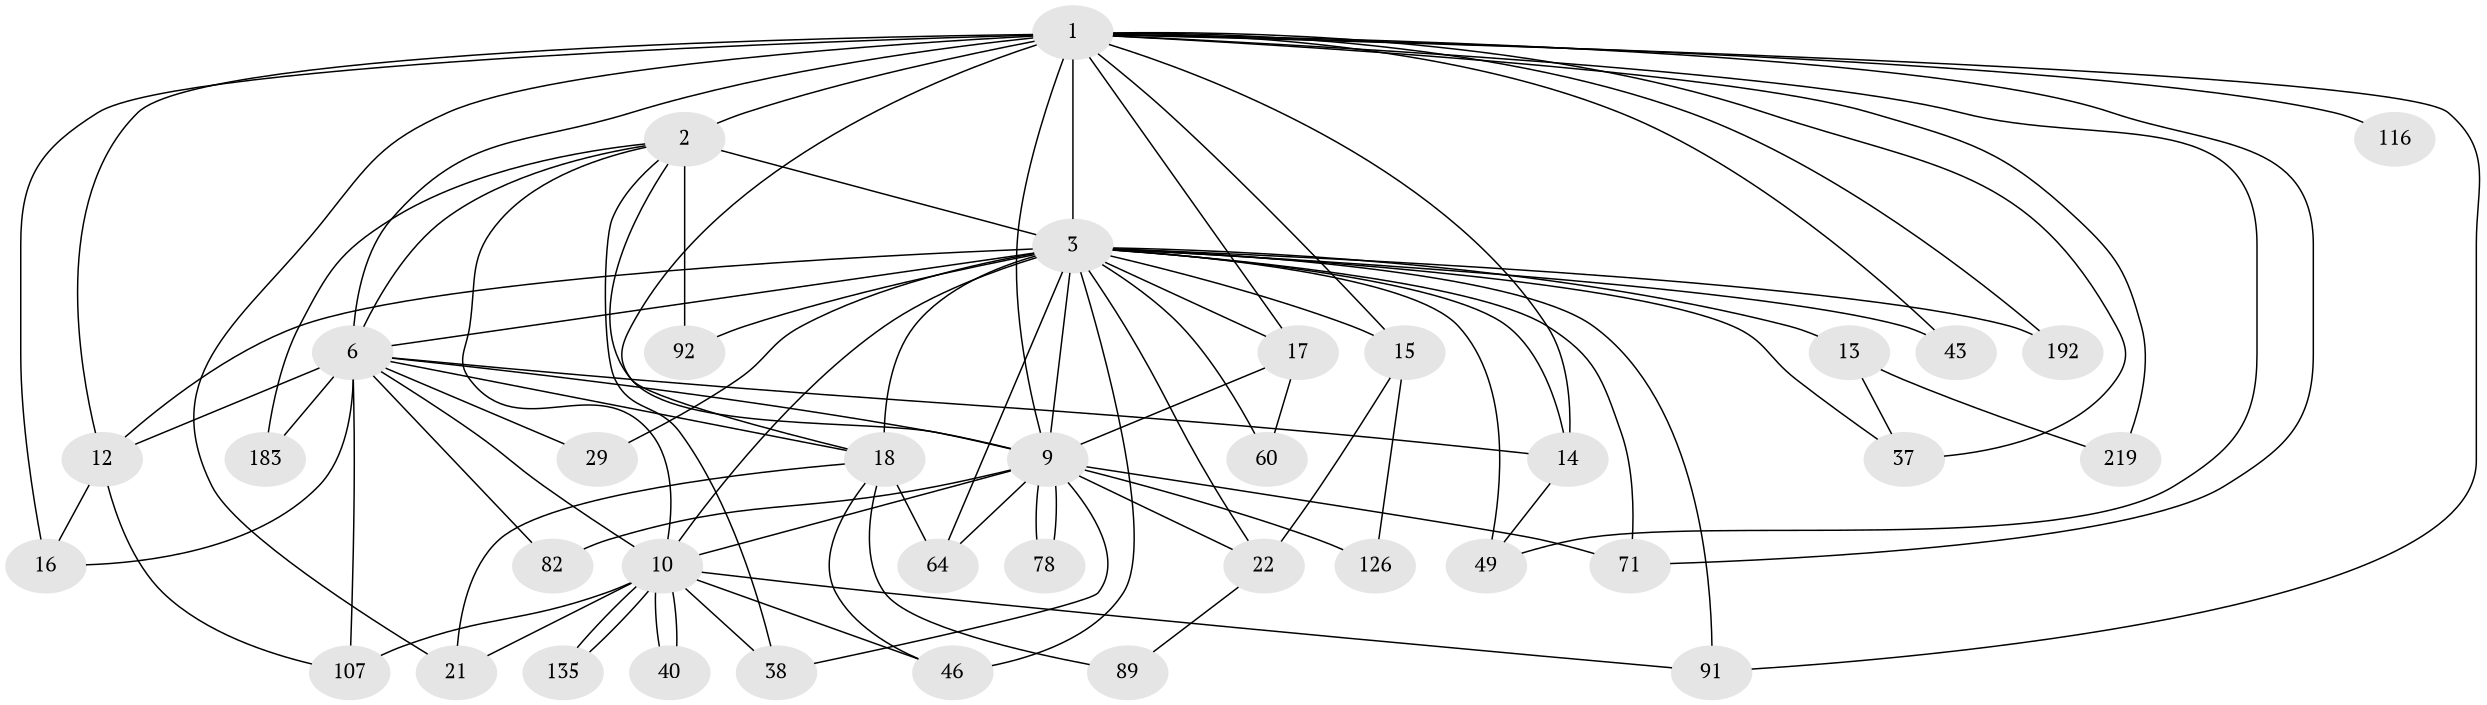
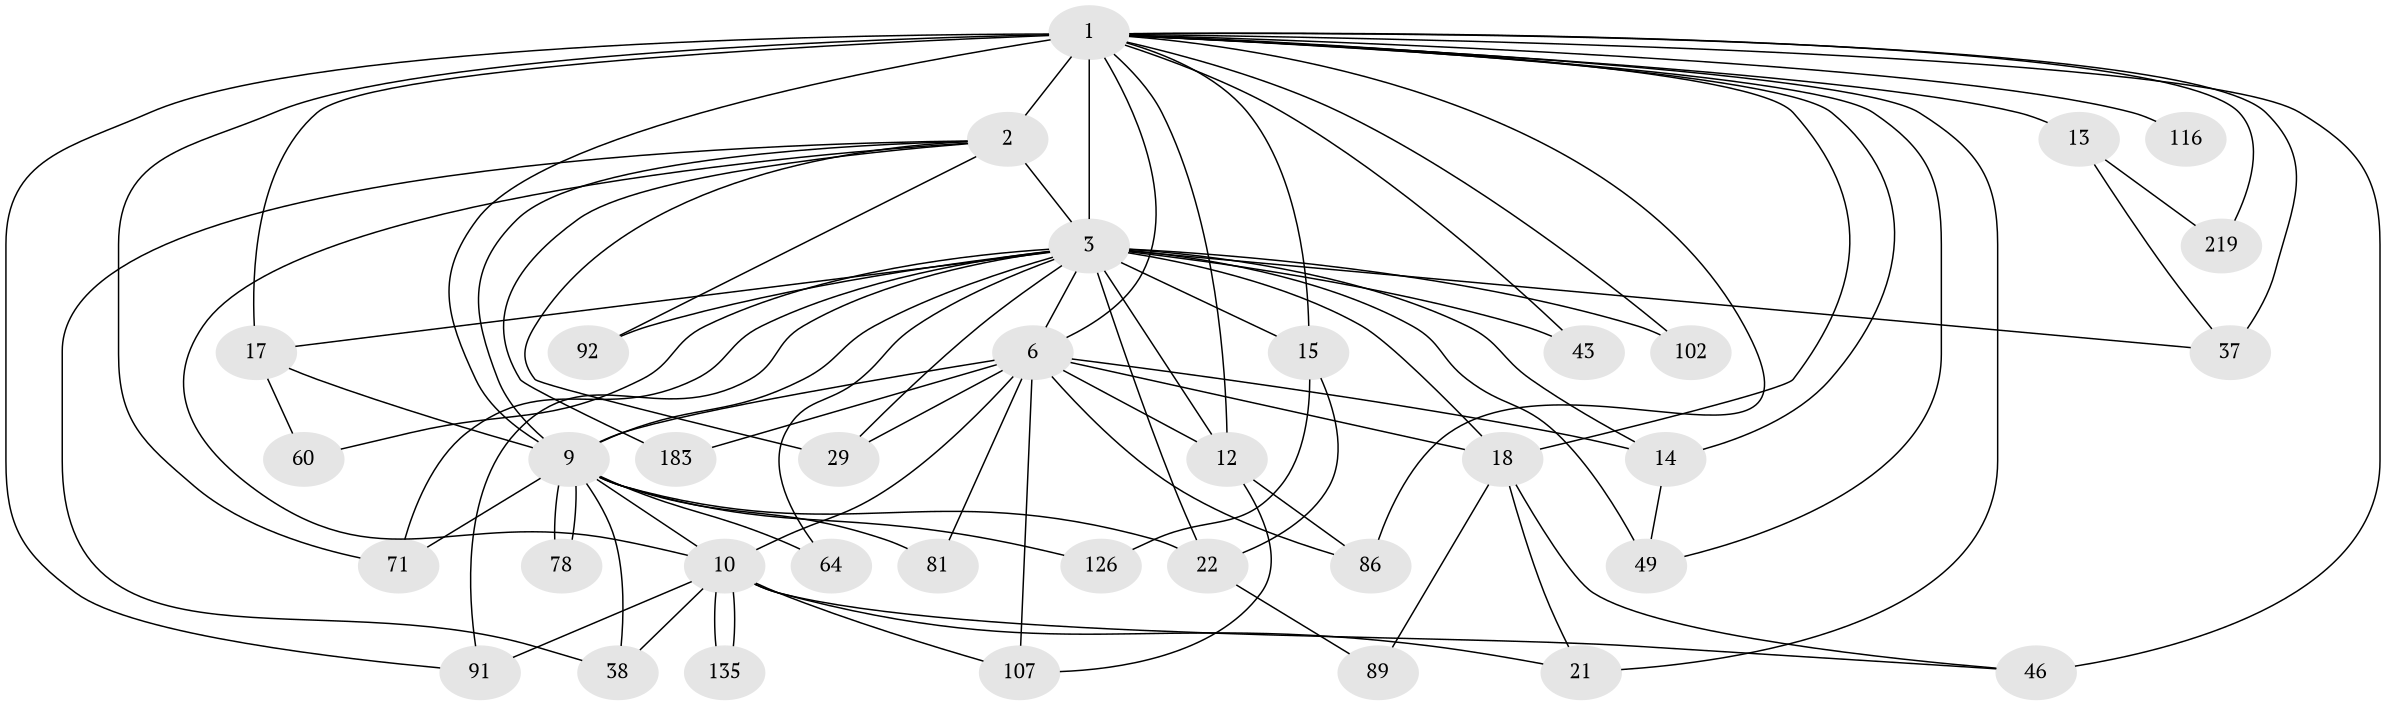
edge "2" -- "6": now "2" -- "29"
edge "3" -- "13": now "1" -- "13"
node "192": label "192" -> "102"
edge "3" -- "10": removed
edge "18" -- "64": removed
edge "3" -- "46": now "1" -- "46"
node "16": label "16" -> "86"
node "82": label "82" -> "81"
node "40": removed
